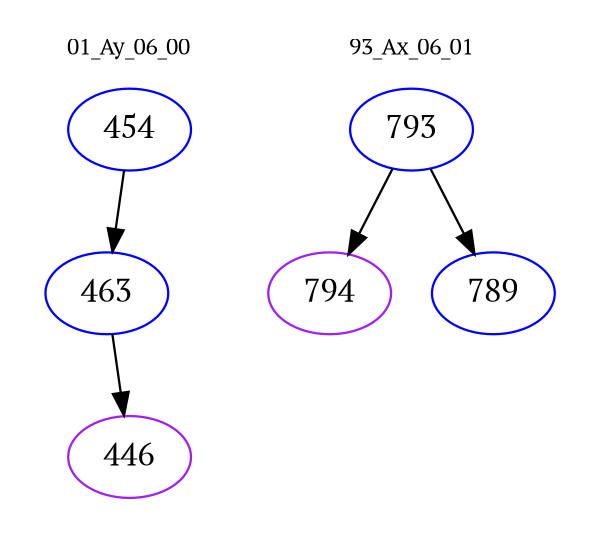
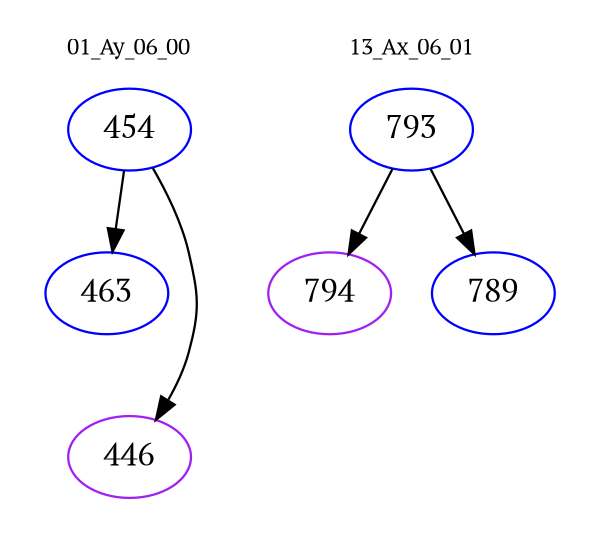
cluster "93_Ax_06_01": label "93_Ax_06_01" -> "13_Ax_06_01"
edge "463" -> "446": now "454" -> "446"
